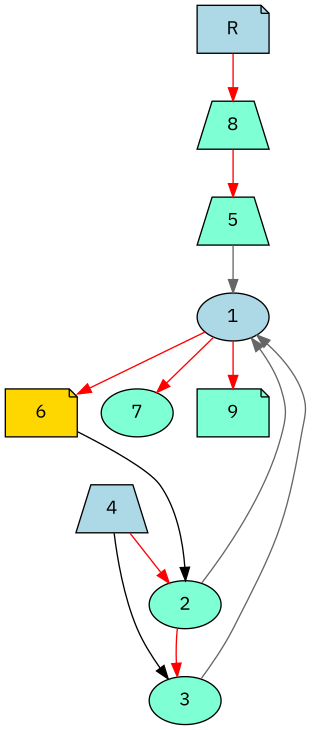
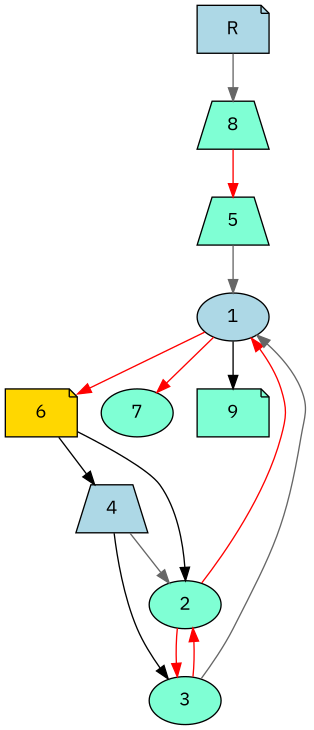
edge "R" -> "8": color red -> gray40
edge "1" -> "9": color red -> black
edge "6" -> "4": added
edge "2" -> "1": color gray40 -> red
edge "4" -> "2": color red -> gray40
edge "3" -> "2": added
